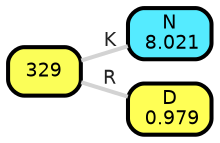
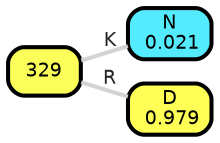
node "N 8.021": label "N 8.021" -> "N 0.021"
